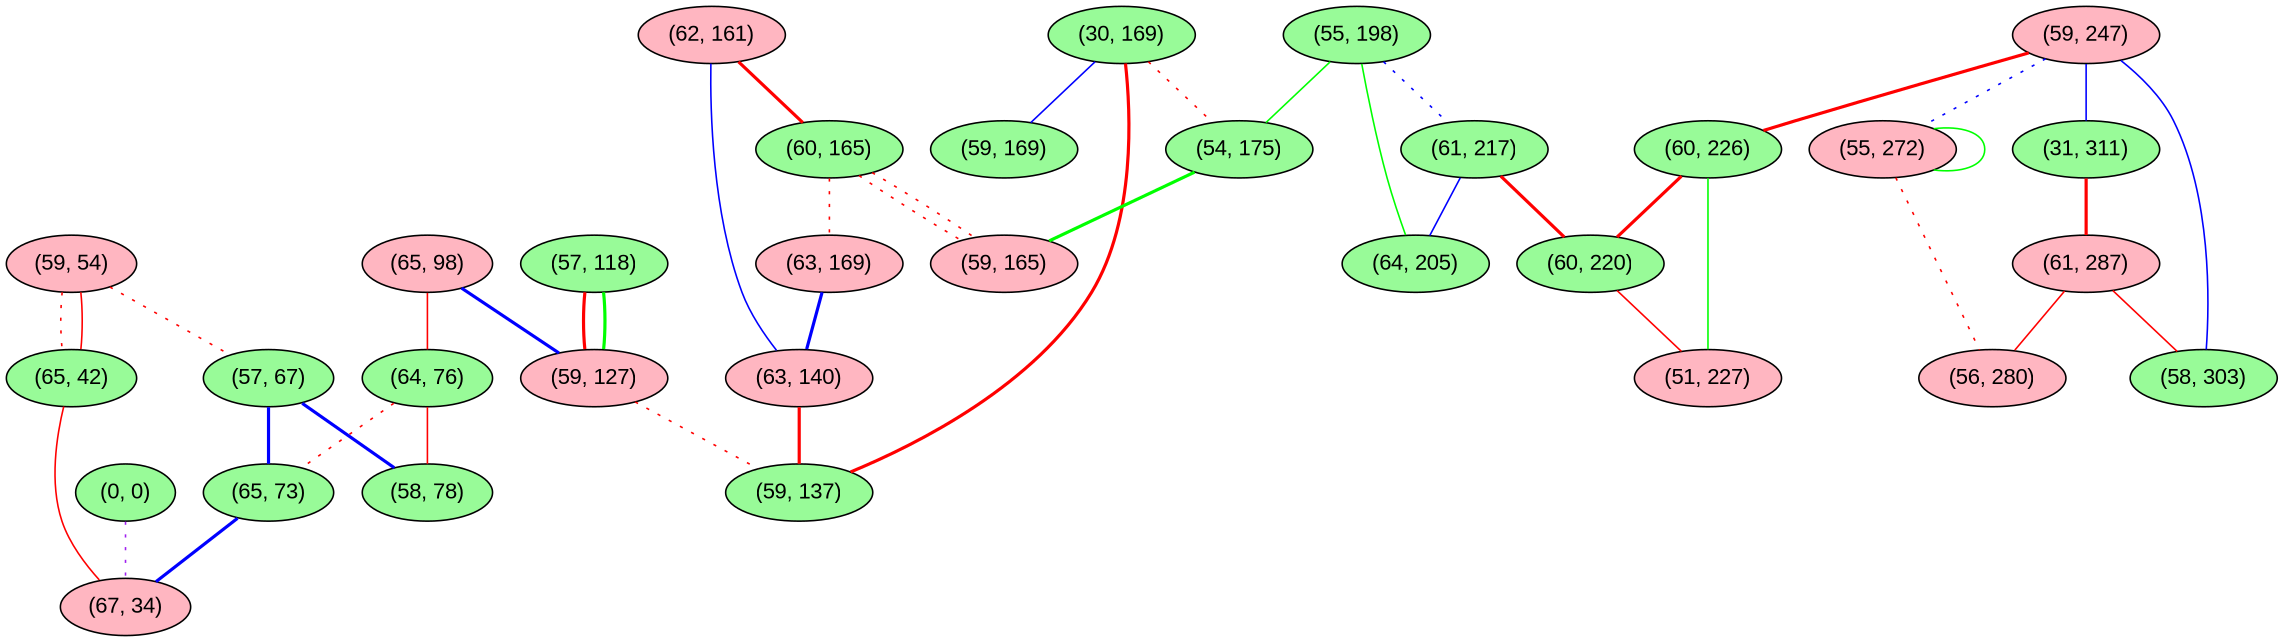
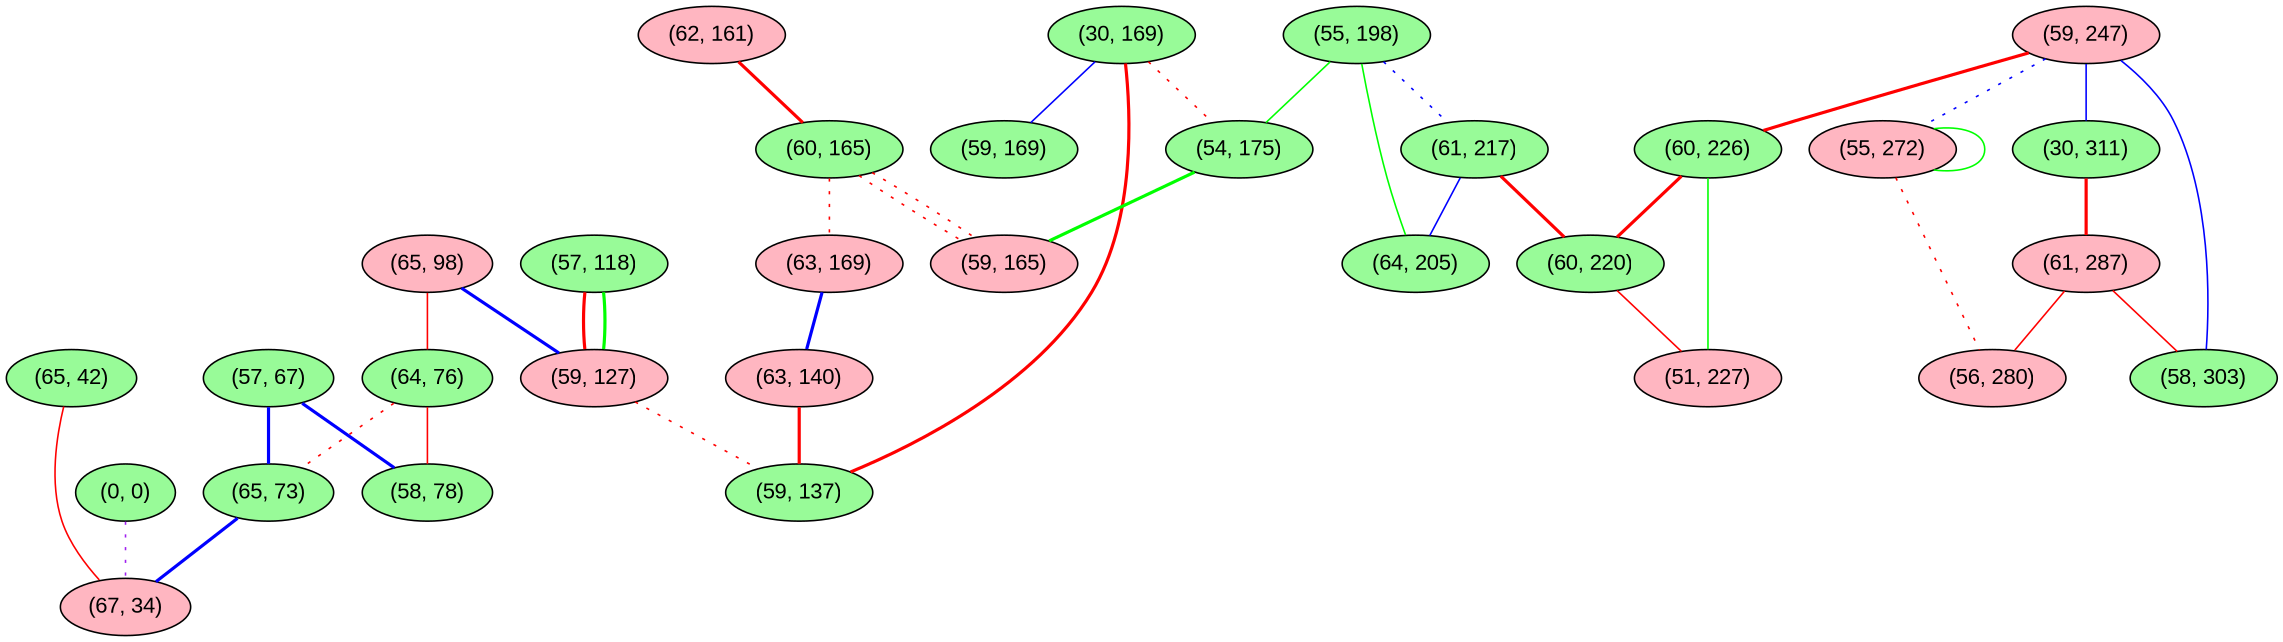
node "(31, 311)": label "(31, 311)" -> "(30, 311)"
edge "(62, 161)" -- "(63, 140)": removed
node "(59, 54)": removed
